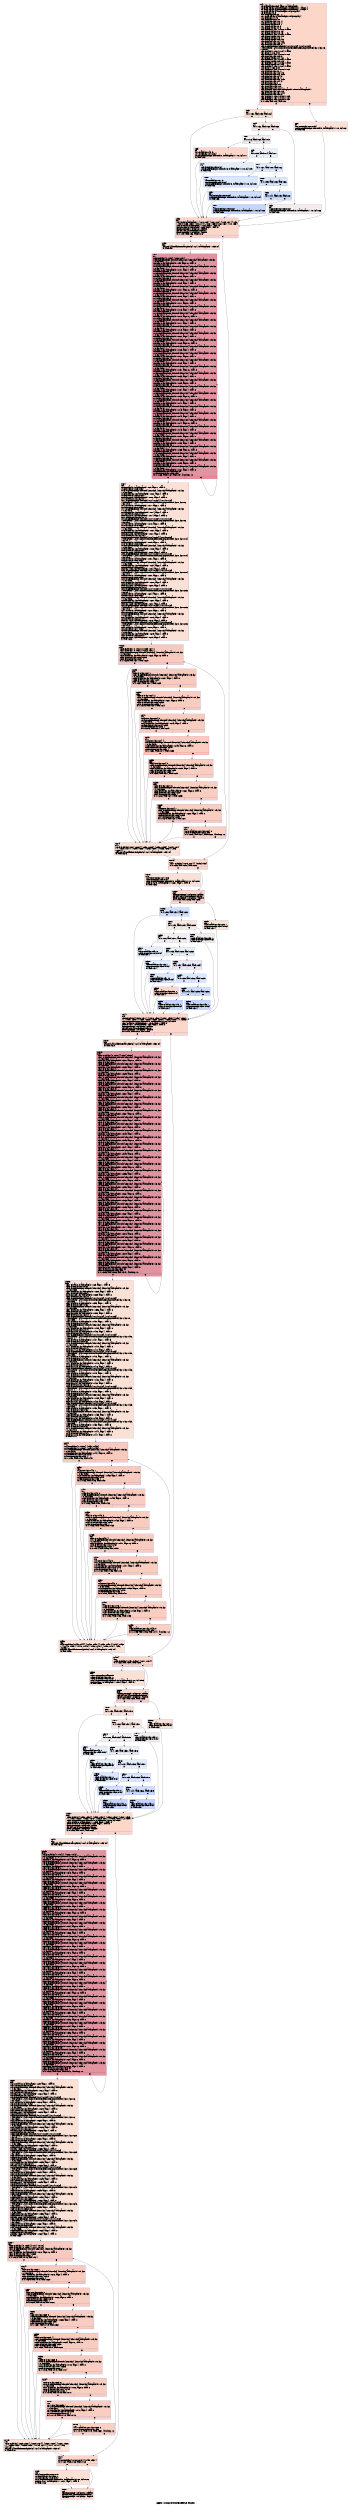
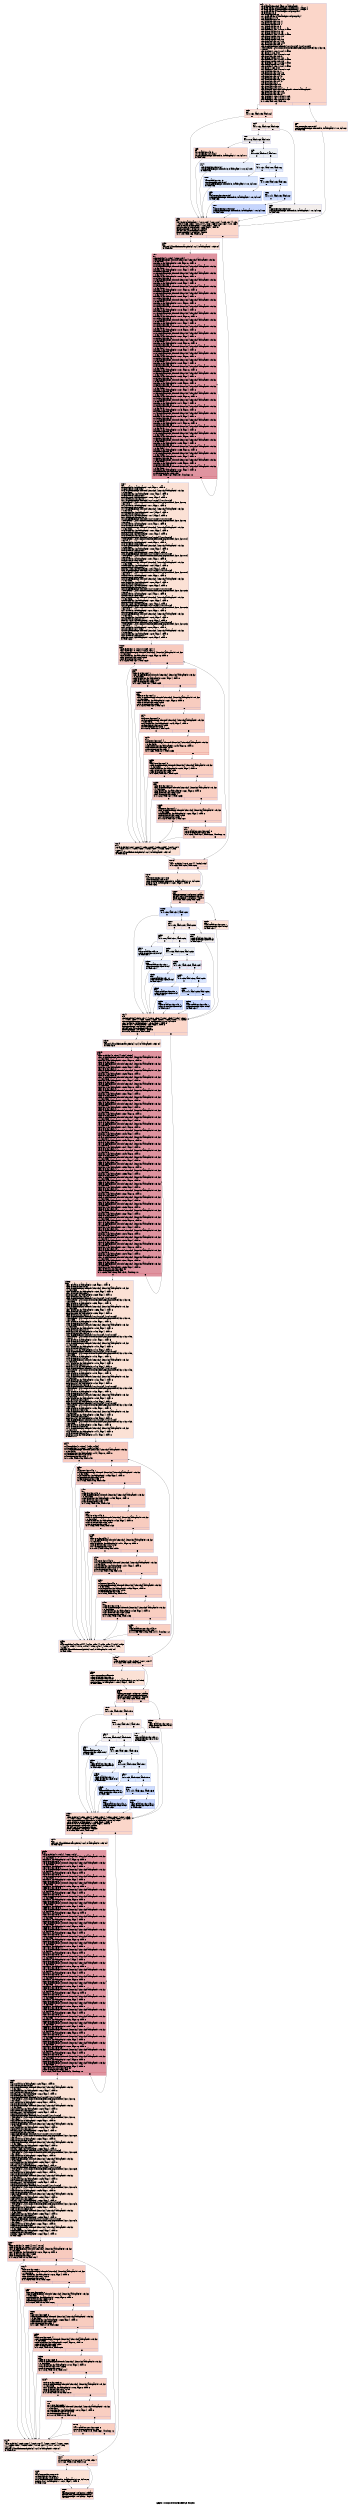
node "%302:": fillcolor #f6a38570 -> #93b5fe70
